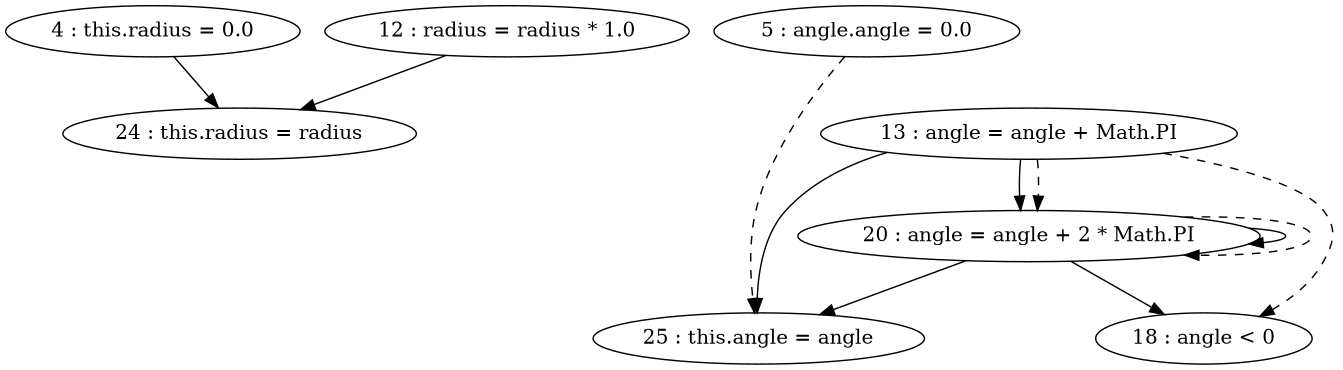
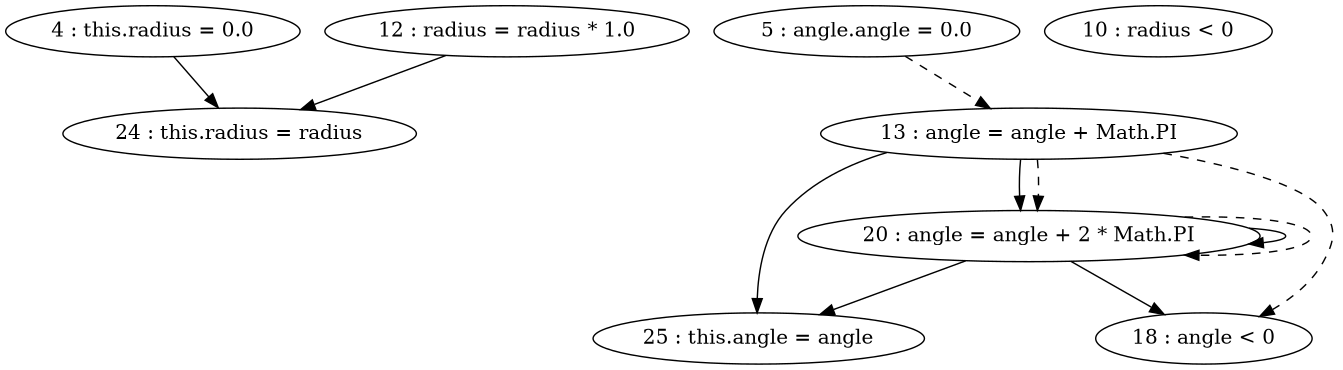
node "10 : radius < 0": added
edge "5 : angle.angle = 0.0" -> "25 : this.angle = angle": now "5 : angle.angle = 0.0" -> "13 : angle = angle + Math.PI"
